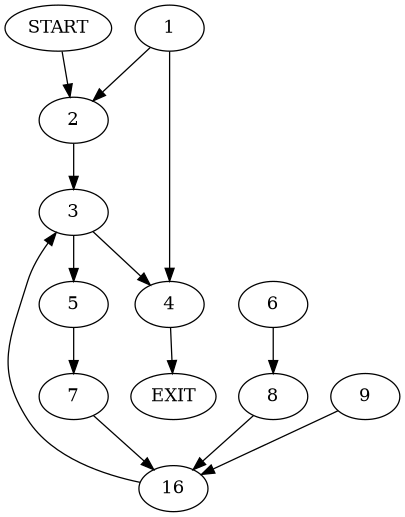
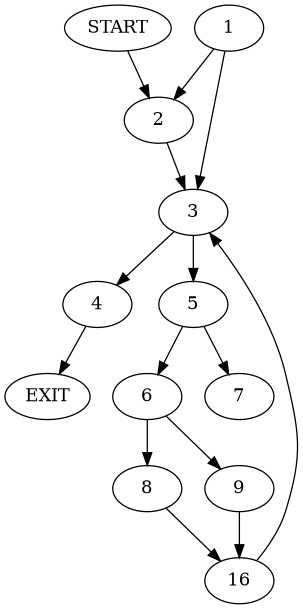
edge "1" -> "4": now "1" -> "3"
edge "5" -> "6": added
edge "7" -> "16": removed
edge "6" -> "9": added
